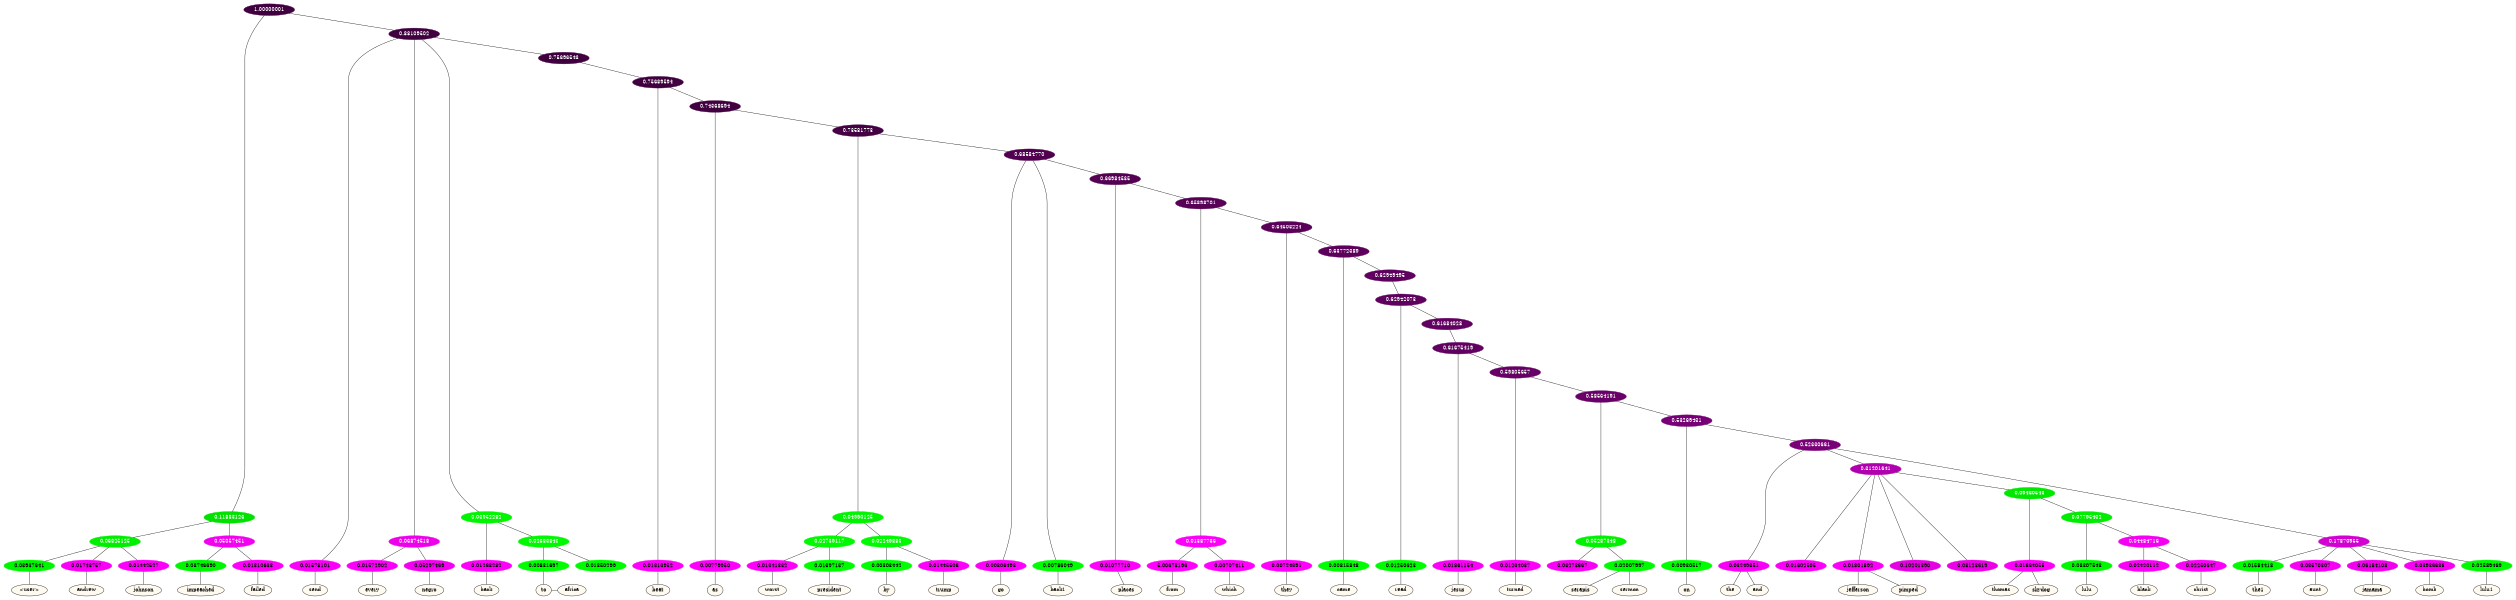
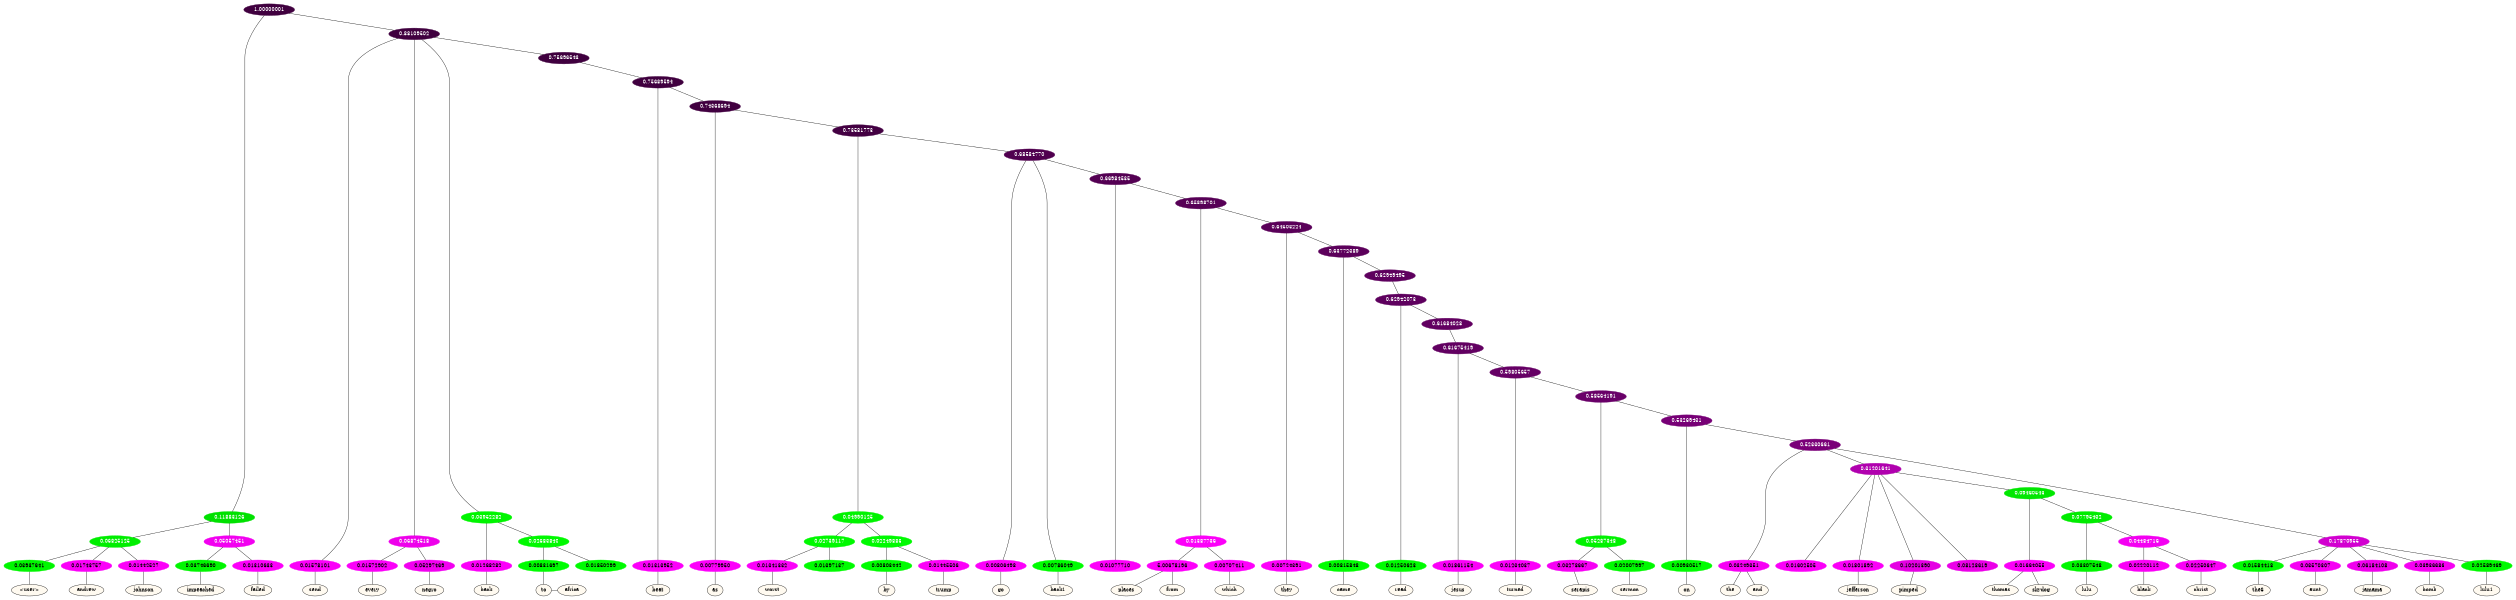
node "0.02420112": label "0.02420112" -> "0.02220112"
edge "0.01077710" -- "places": now "5.00678196" -- "places"
edge "0.02007997" -- "serapis": now "0.03278667" -- "serapis"
edge "0.01801892" -- "pimped": now "0.10201390" -- "pimped"
node "president": removed
node "the1": label "the1" -> "the6"
